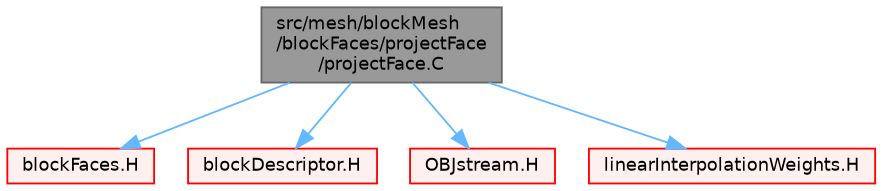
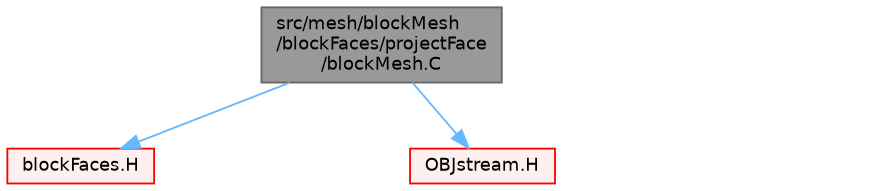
node "src/mesh/blockMesh /blockFaces/projectFace /projectFace.C": label "src/mesh/blockMesh /blockFaces/projectFace /projectFace.C" -> "src/mesh/blockMesh /blockFaces/projectFace /blockMesh.C"
node "blockDescriptor.H": removed
node "linearInterpolationWeights.H": removed
